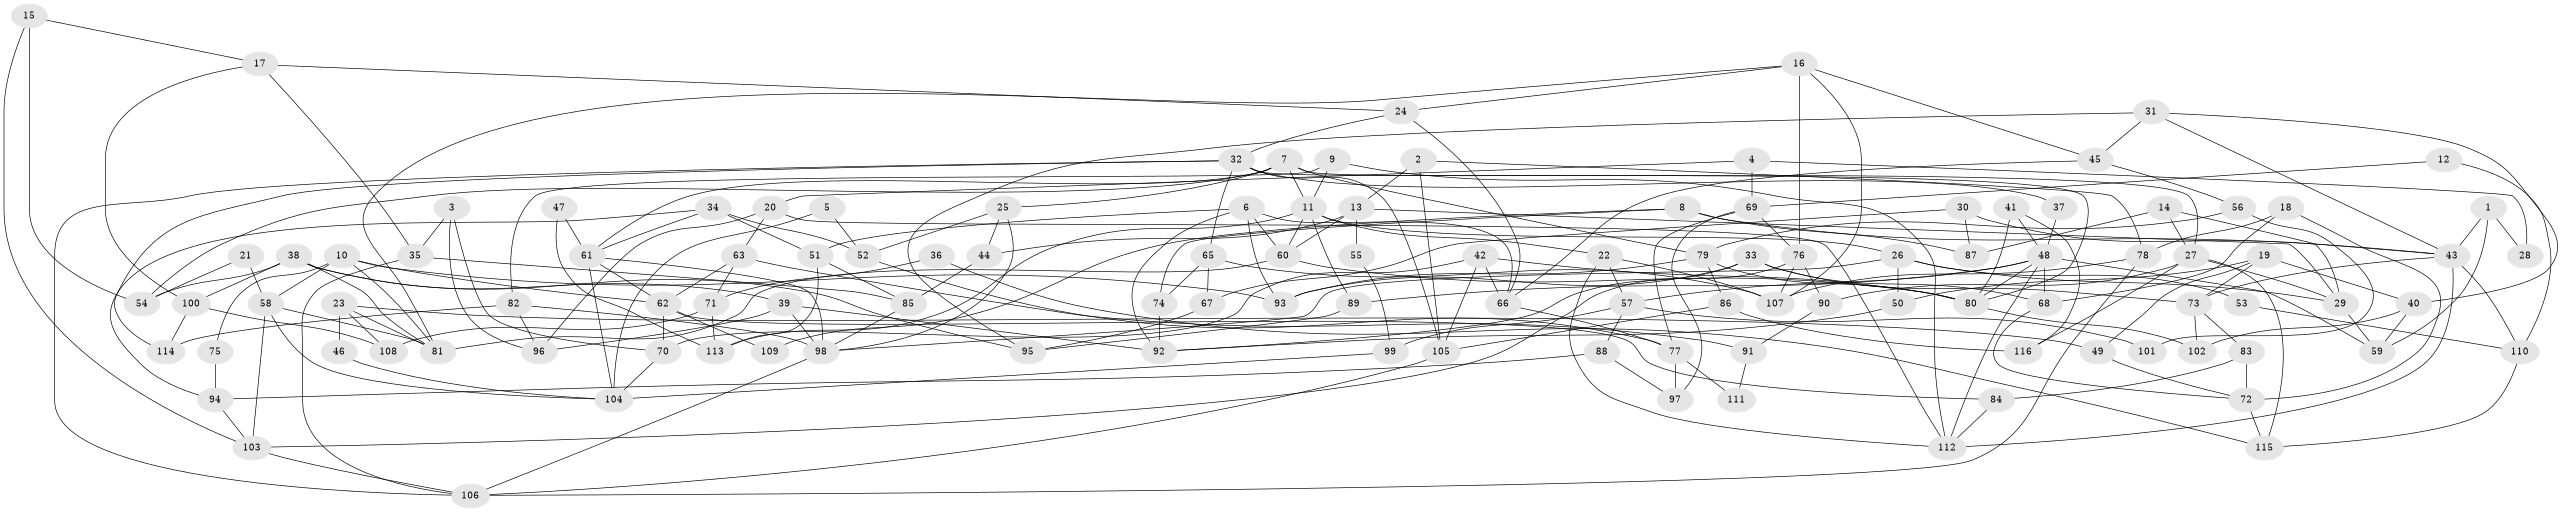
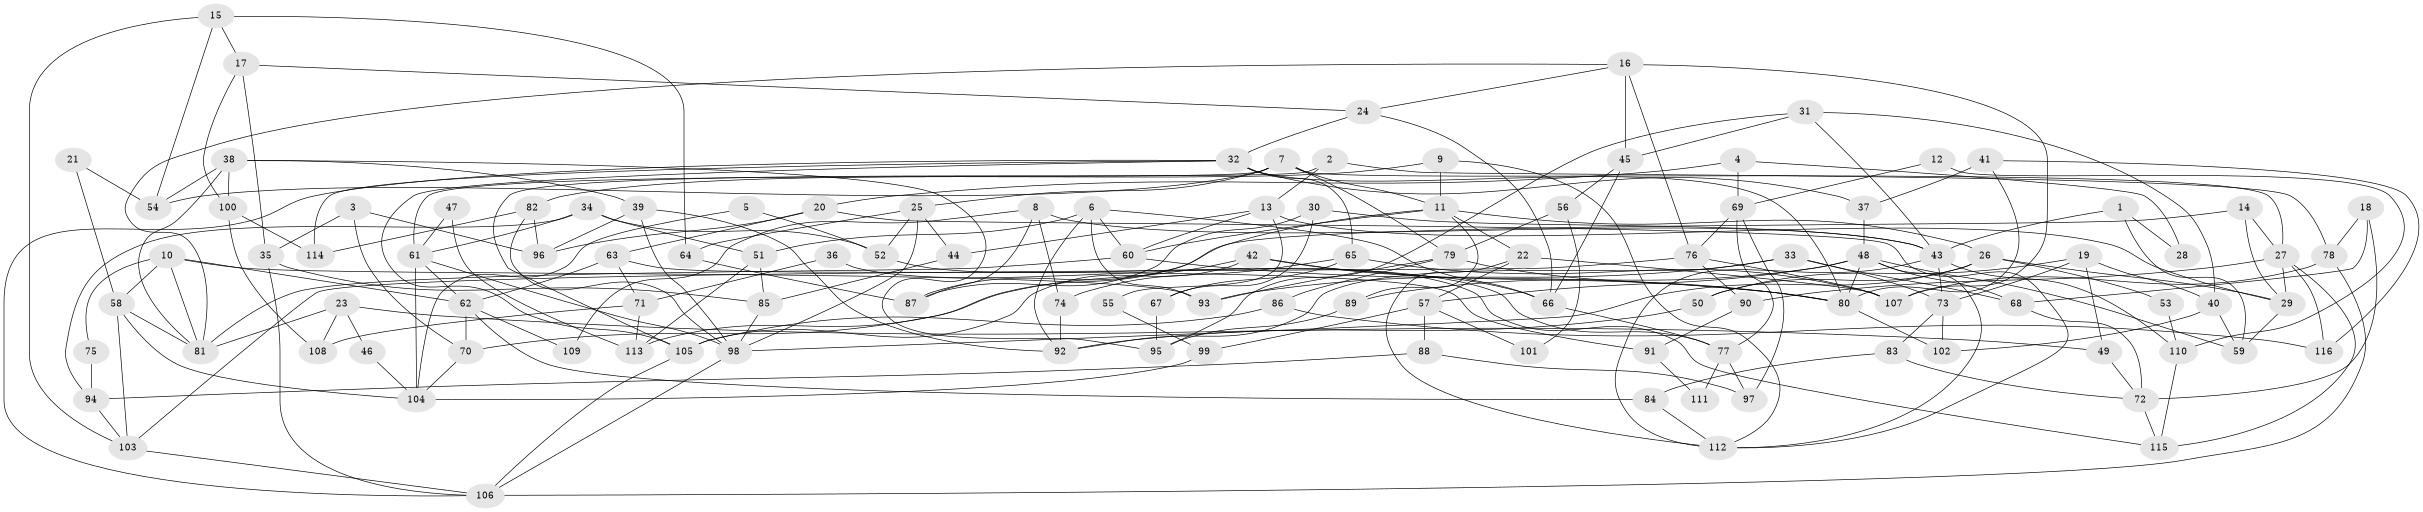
edge "41" -- "48": now "41" -- "37"
node "64": added
